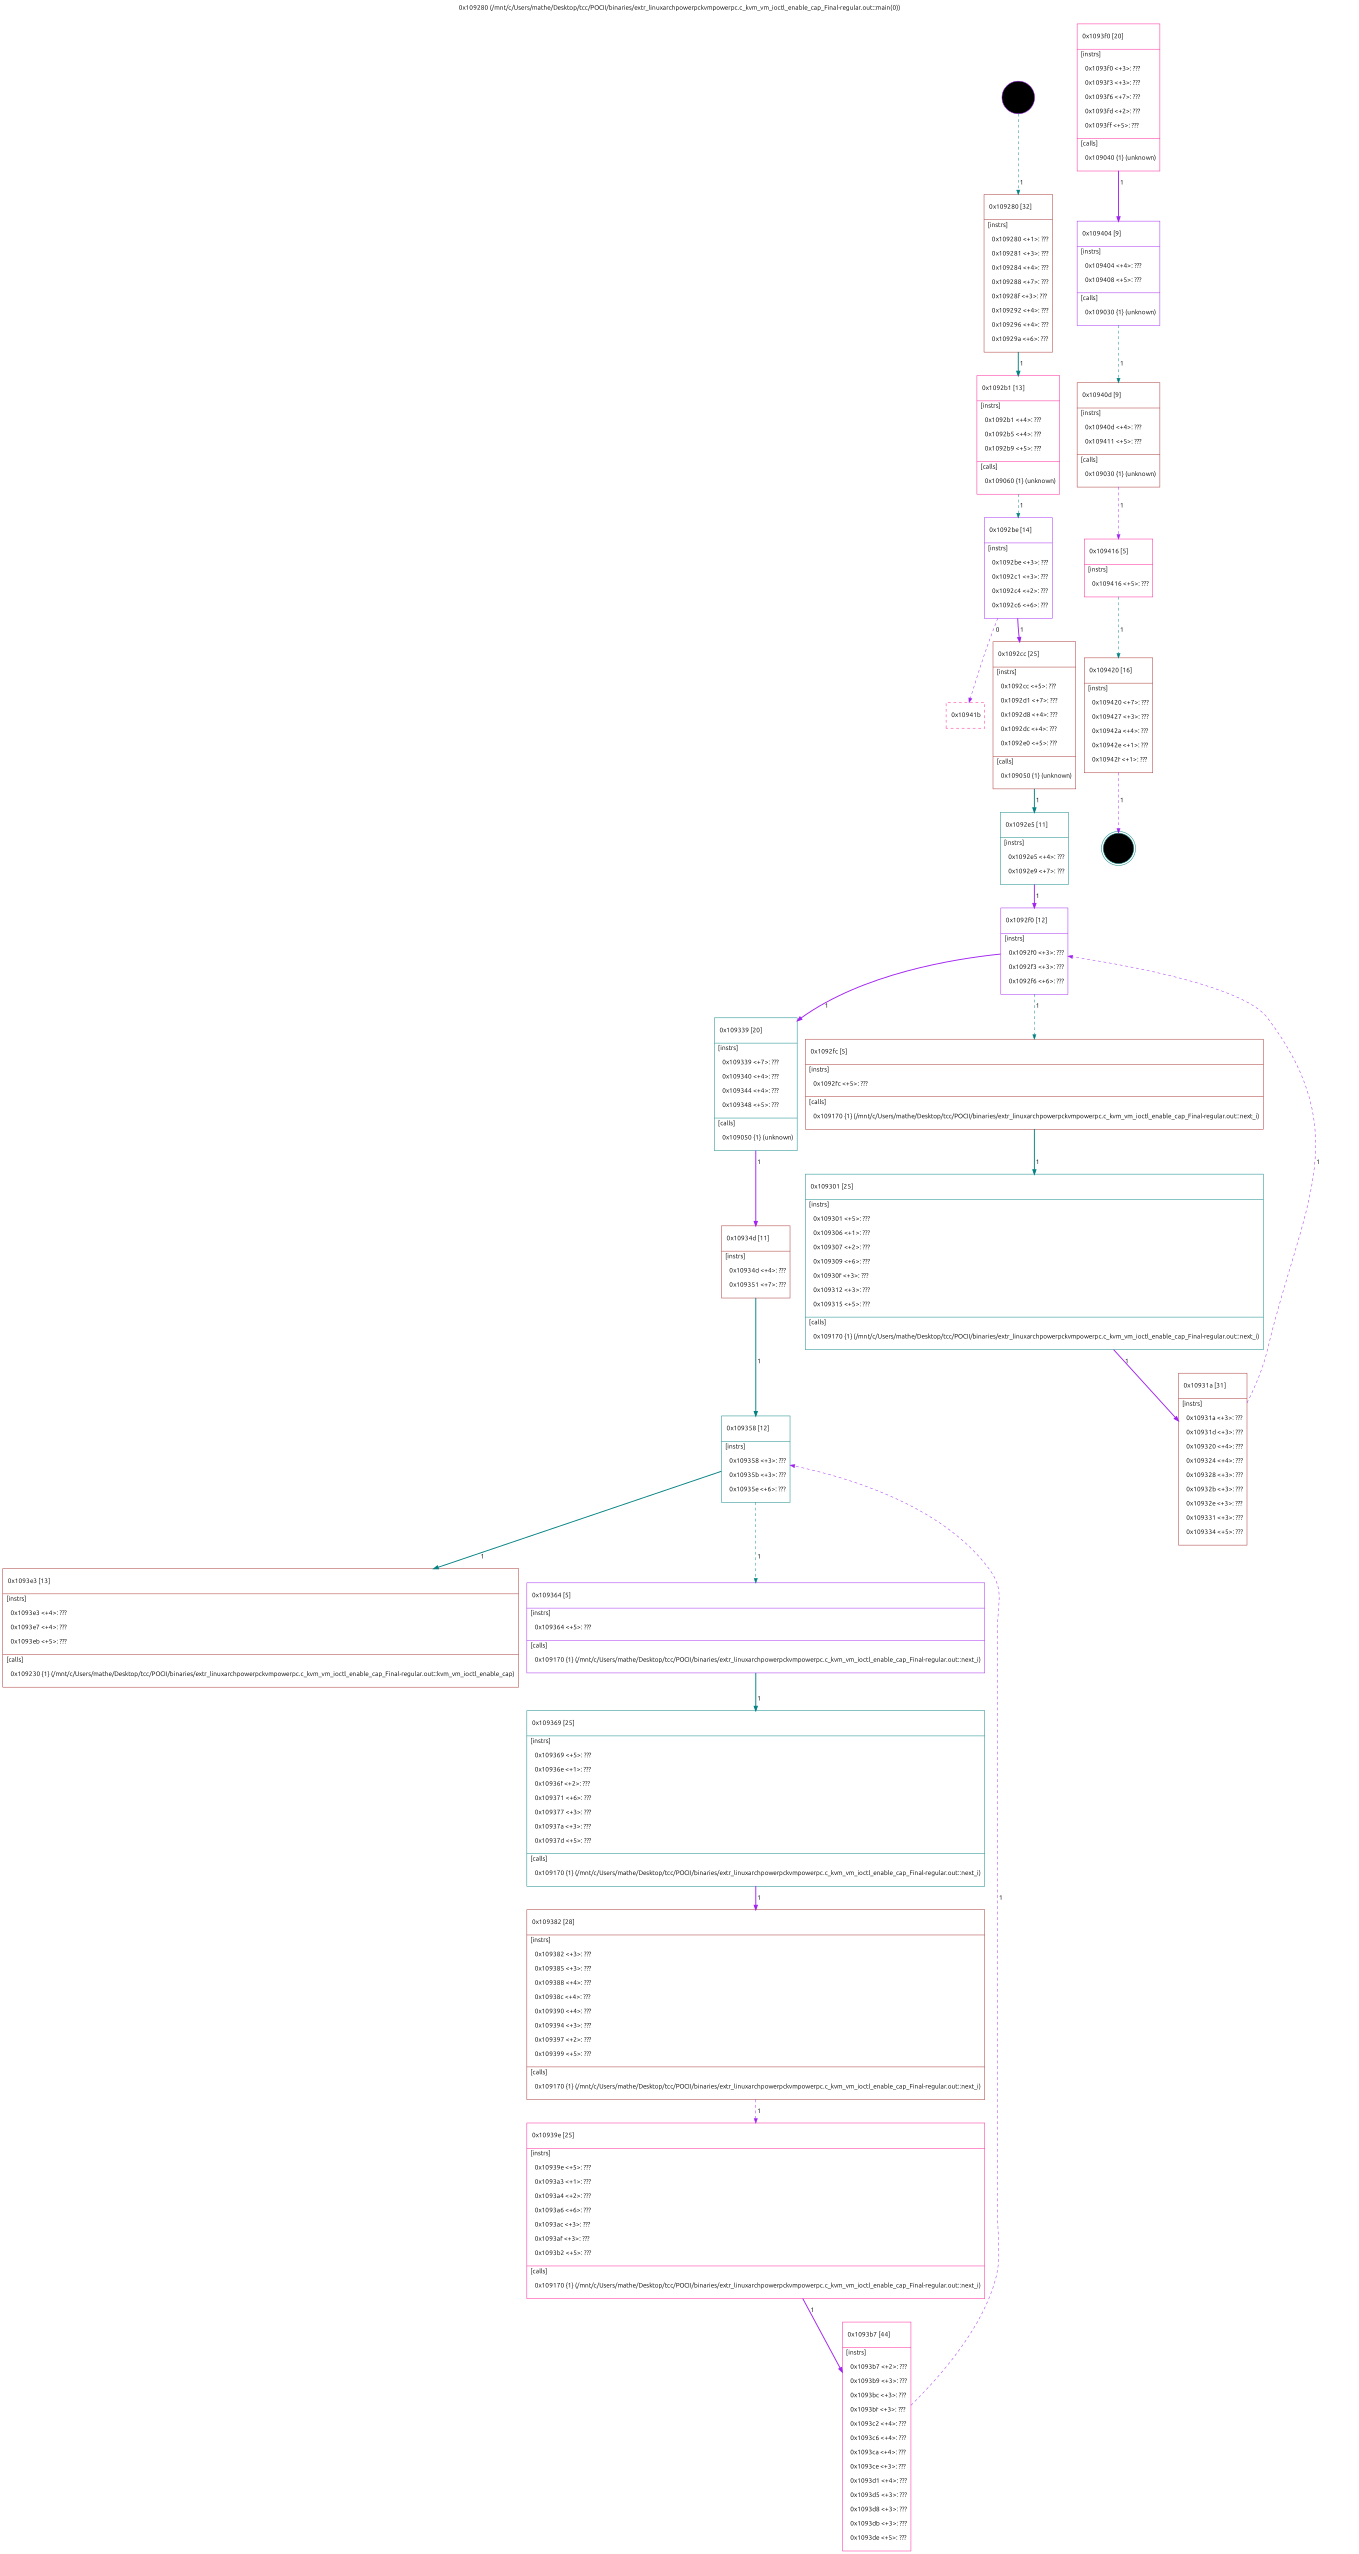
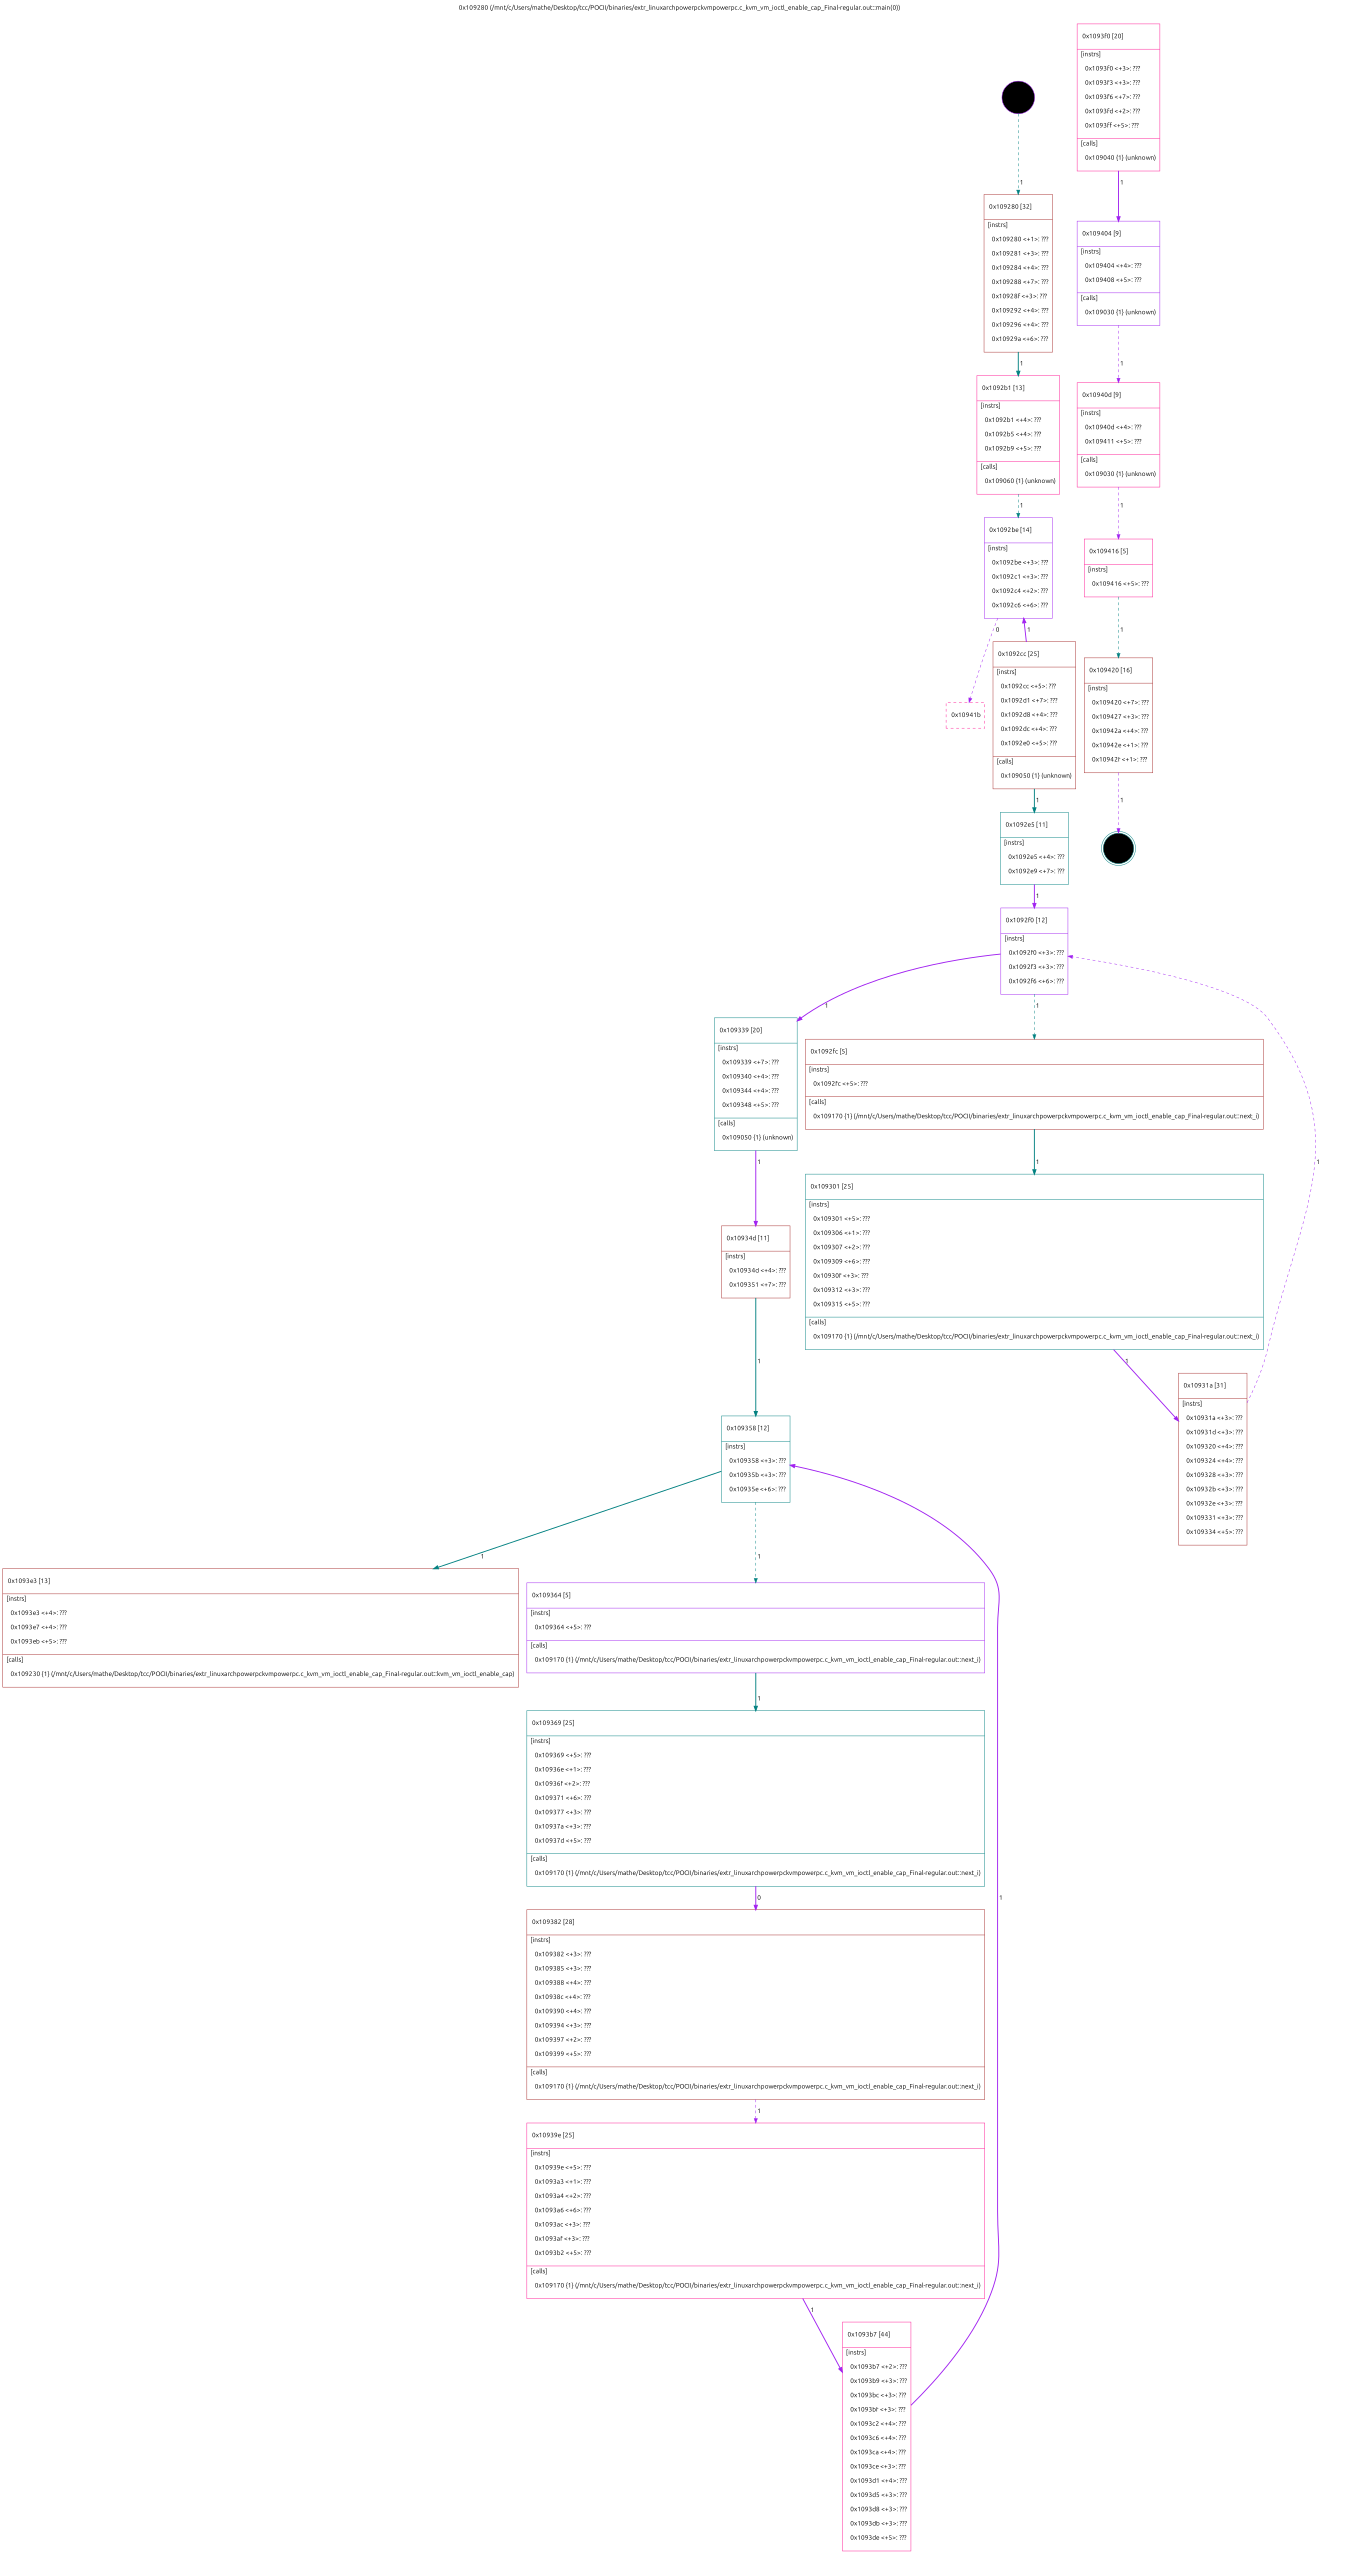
edge "0x109404 [9]" -> "0x10940d [9]": color teal -> purple
node "0x10940d [9]": color brown -> deeppink
edge "0x1092be [14]" -> "0x1092cc [25]": reversed
edge "0x1093b7 [44]" -> "0x109358 [12]": style dashed -> bold
edge "0x109369 [25]" -> "0x109382 [28]": label " 1" -> " 0"
